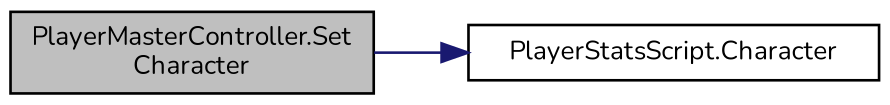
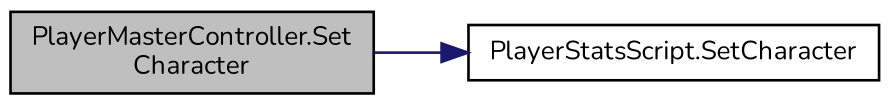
node "PlayerStatsScript.Character": label "PlayerStatsScript.Character" -> "PlayerStatsScript.SetCharacter"
